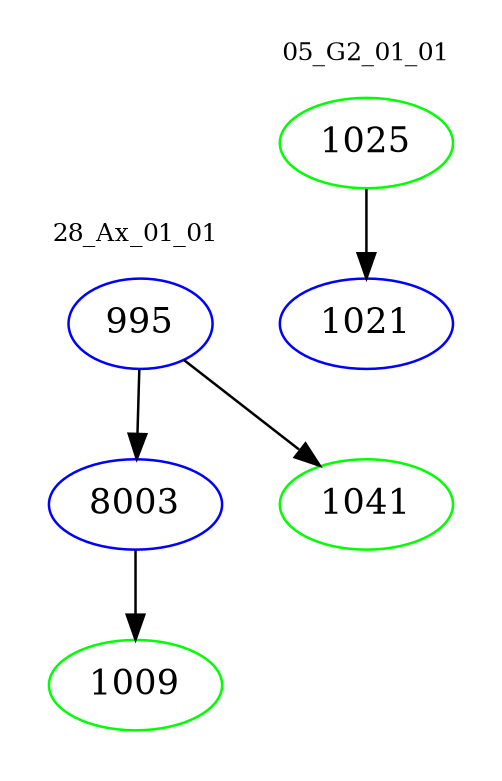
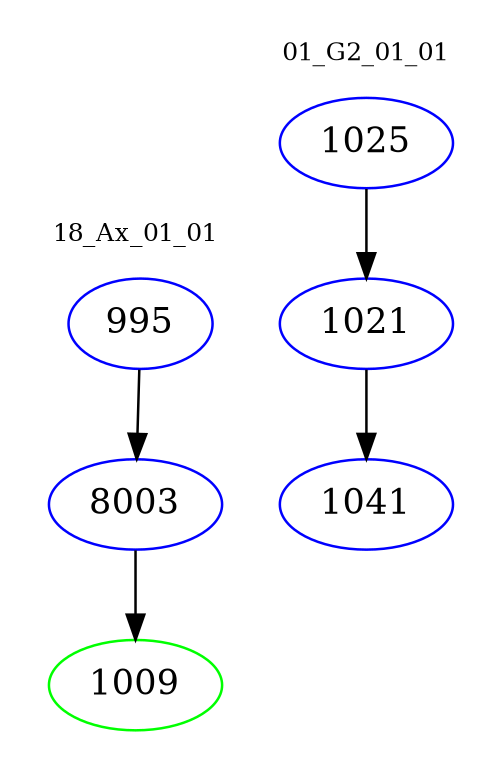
cluster "05_G2_01_01": label "05_G2_01_01" -> "01_G2_01_01"
node "1025": color green -> blue
cluster "28_Ax_01_01": label "28_Ax_01_01" -> "18_Ax_01_01"
edge "995" -> "1041": now "1021" -> "1041"
node "1041": color green -> blue
